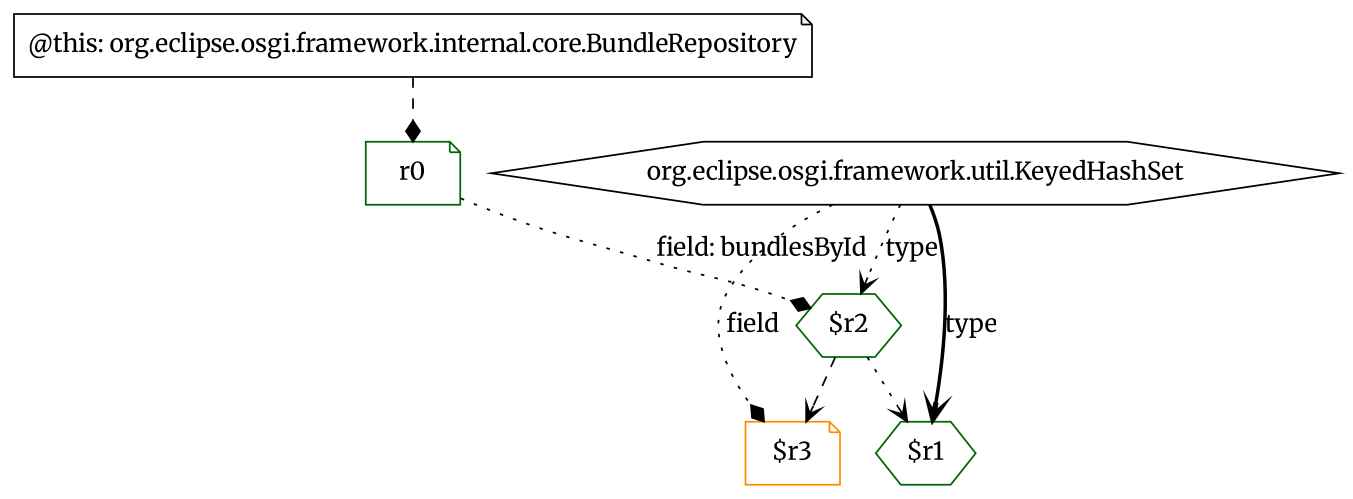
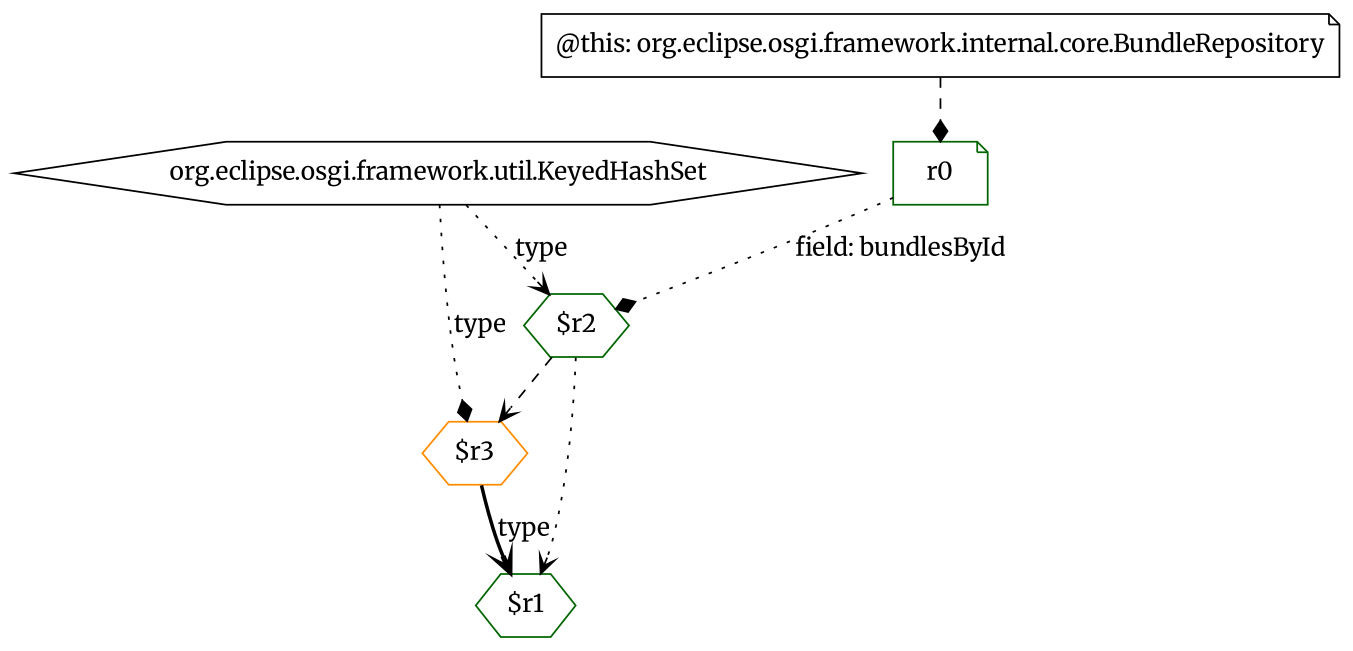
edge "org.eclipse.osgi.framework.util.KeyedHashSet" -> "$r1": now "$r3" -> "$r1"
edge "org.eclipse.osgi.framework.util.KeyedHashSet" -> "$r3": label "field" -> "type"
node "$r3": shape note -> hexagon
